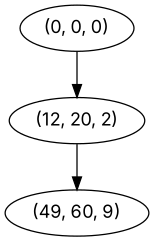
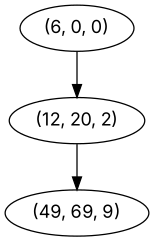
node "(0, 0, 0)": label "(0, 0, 0)" -> "(6, 0, 0)"
node "(49, 60, 9)": label "(49, 60, 9)" -> "(49, 69, 9)"
